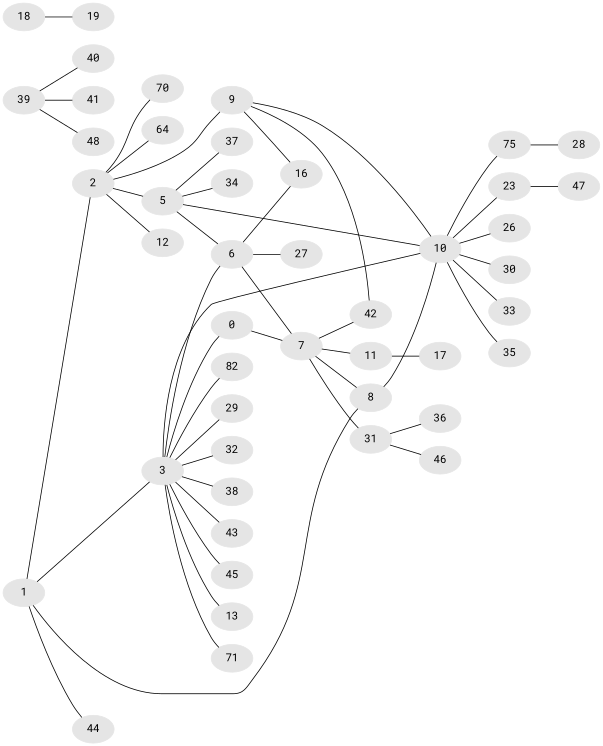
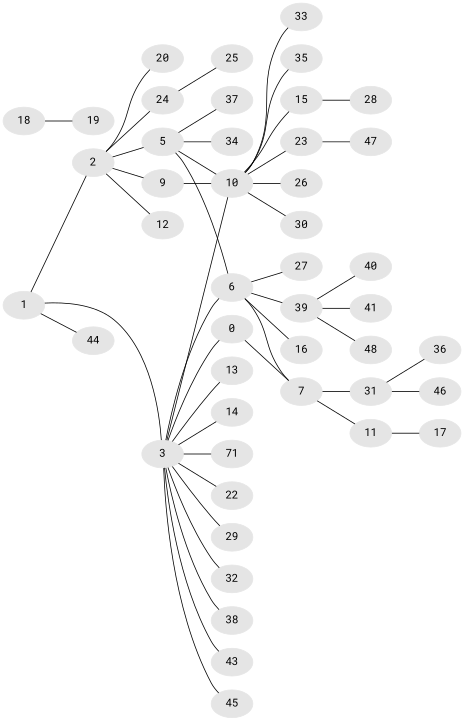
node "25": added
node "70": label "70" -> "20"
node "64": label "64" -> "24"
edge "9" -- "16": removed
node "75": label "75" -> "15"
edge "6" -- "39": added
node "42": removed
node "82": label "82" -> "22"
node "8": removed
node "14": added
